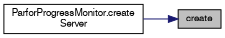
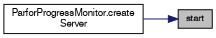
node "create": label "create" -> "start"
